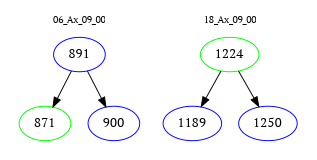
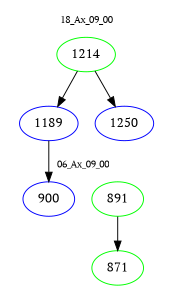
node "891": color blue -> green
node "1224": label "1224" -> "1214"
edge "891" -> "900": now "1189" -> "900"
